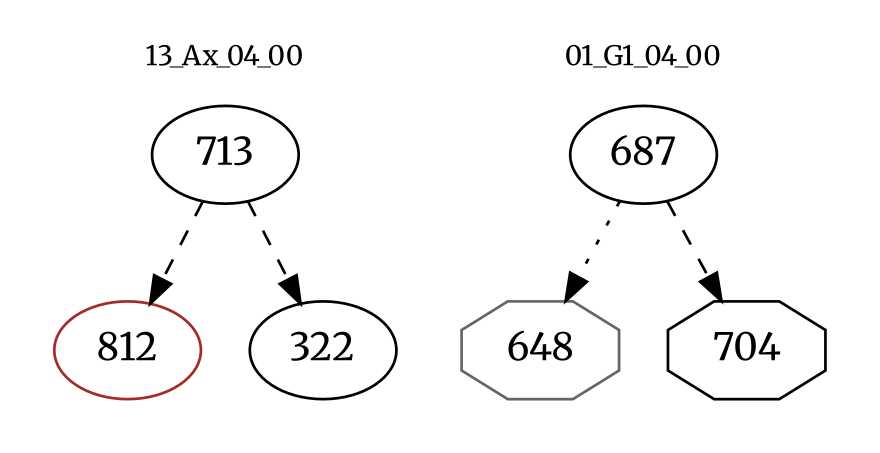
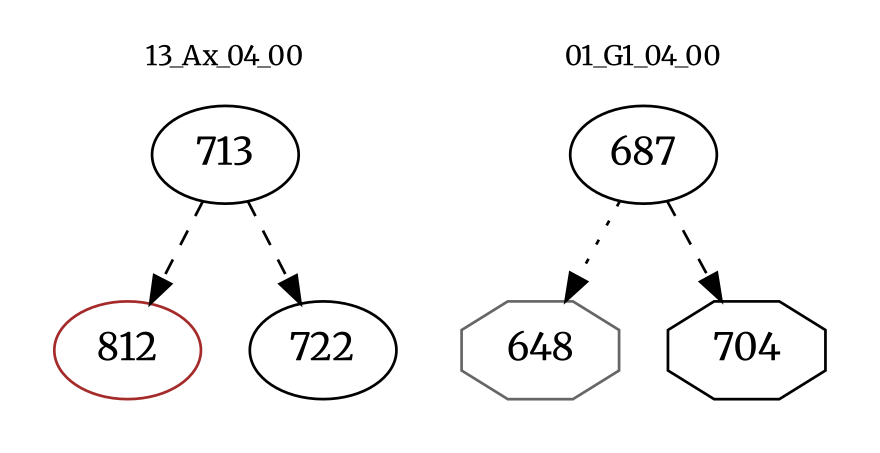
node "322": label "322" -> "722"
